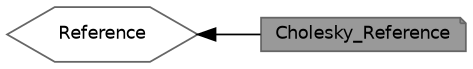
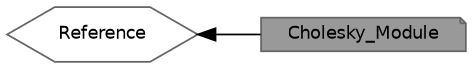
node "Cholesky_Reference": label "Cholesky_Reference" -> "Cholesky_Module"
